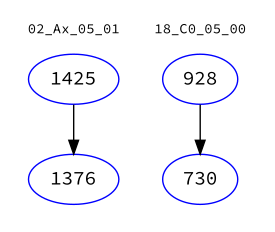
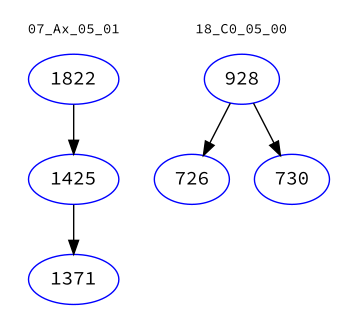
cluster "02_Ax_05_01": label "02_Ax_05_01" -> "07_Ax_05_01"
node "1822": added
node "1376": label "1376" -> "1371"
node "726": added
